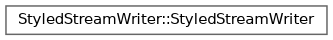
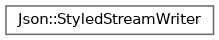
node "StyledStreamWriter::StyledStreamWriter": label "StyledStreamWriter::StyledStreamWriter" -> "Json::StyledStreamWriter"
